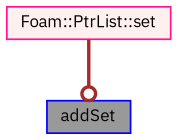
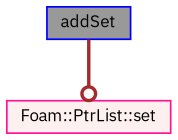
edge "Foam::PtrList::set" -> "addSet": reversed
